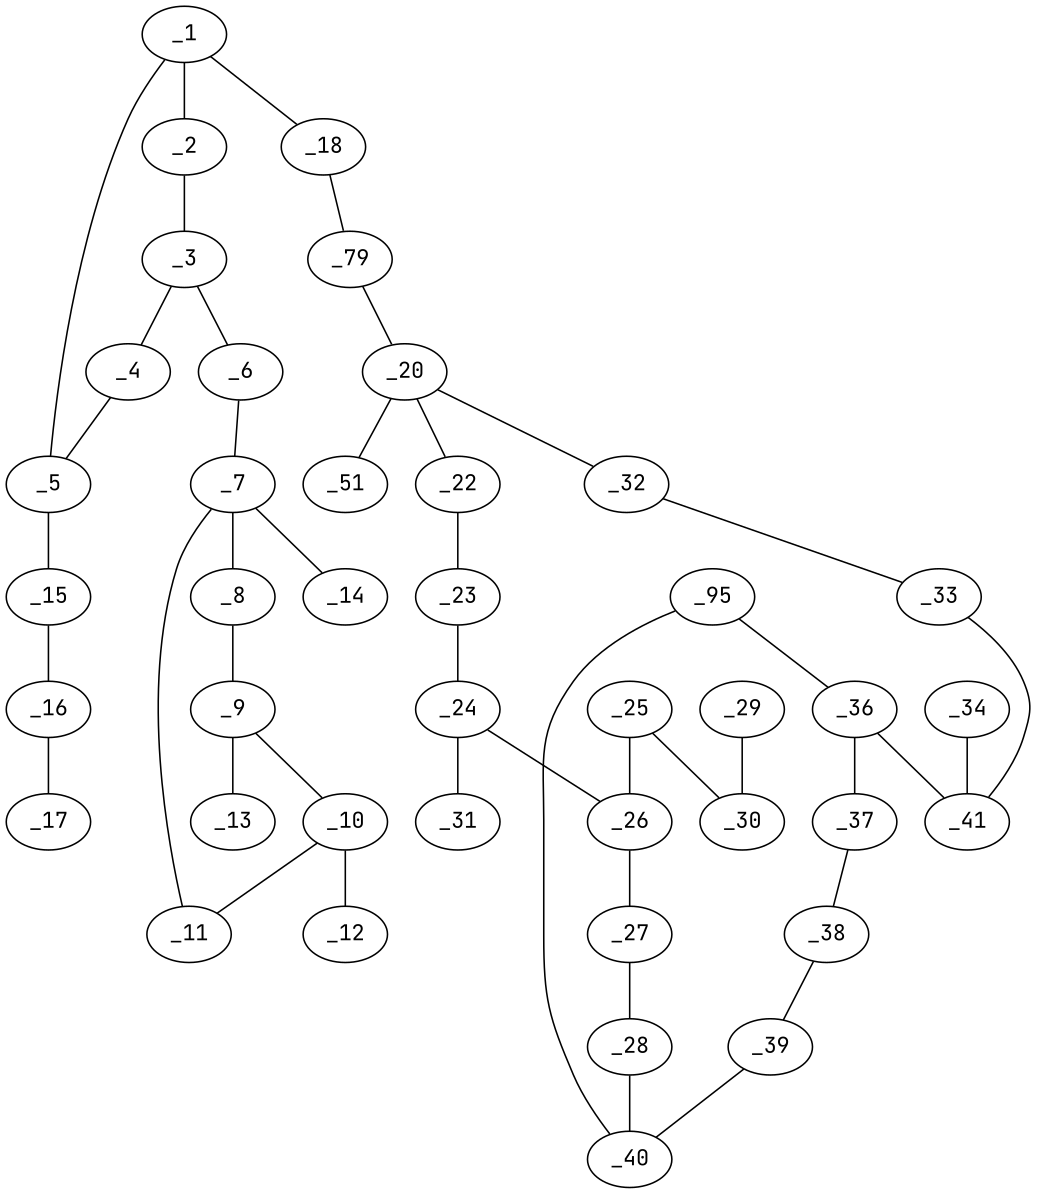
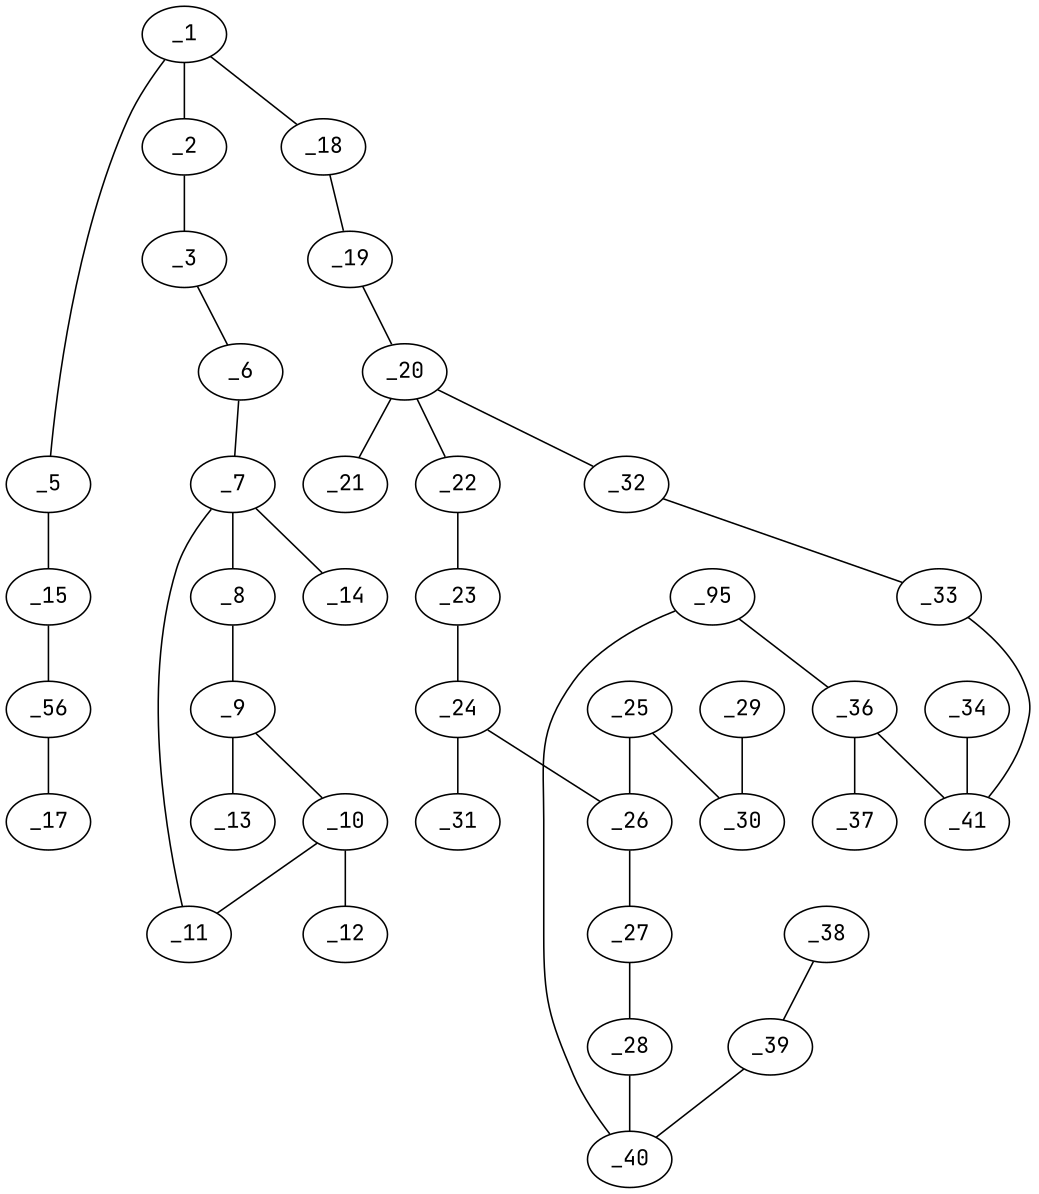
node "_79": label "_79" -> "_19"
node "_4": removed
node "_51": label "_51" -> "_21"
node "_16": label "_16" -> "_56"
edge "_37" -- "_38": removed
